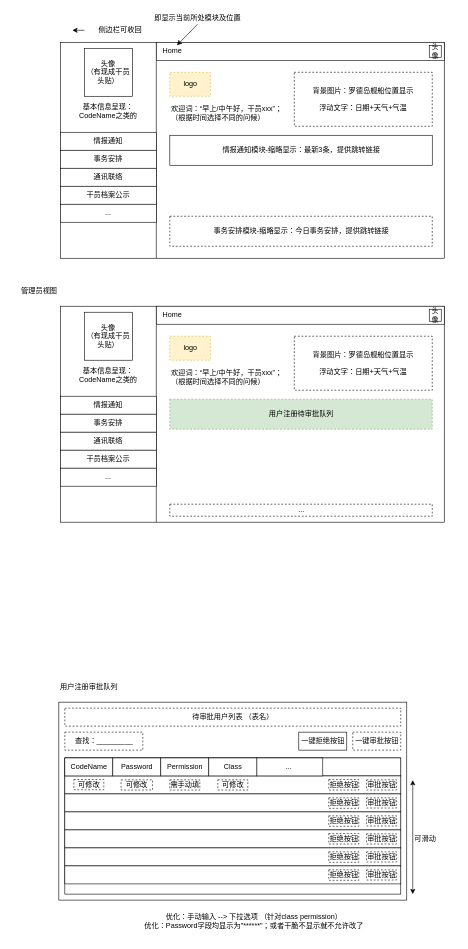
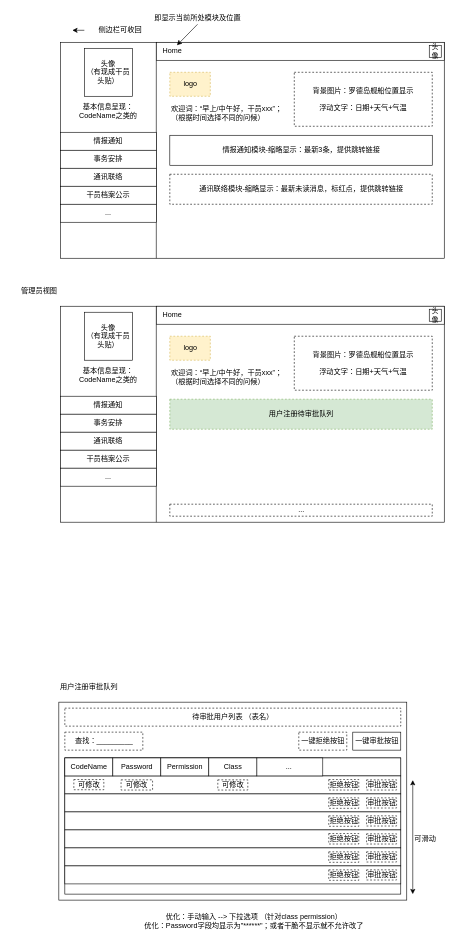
node "通讯联络模块-缩略显示：最新未读消息，标红点，提供跳转链接": added
node "事务安排模块-缩略显示：今日事务安排，提供跳转链接": removed
node "一键拒绝按钮": style solid -> dashed
node "一键审批按钮": style dashed -> solid
node "需手动填": removed
